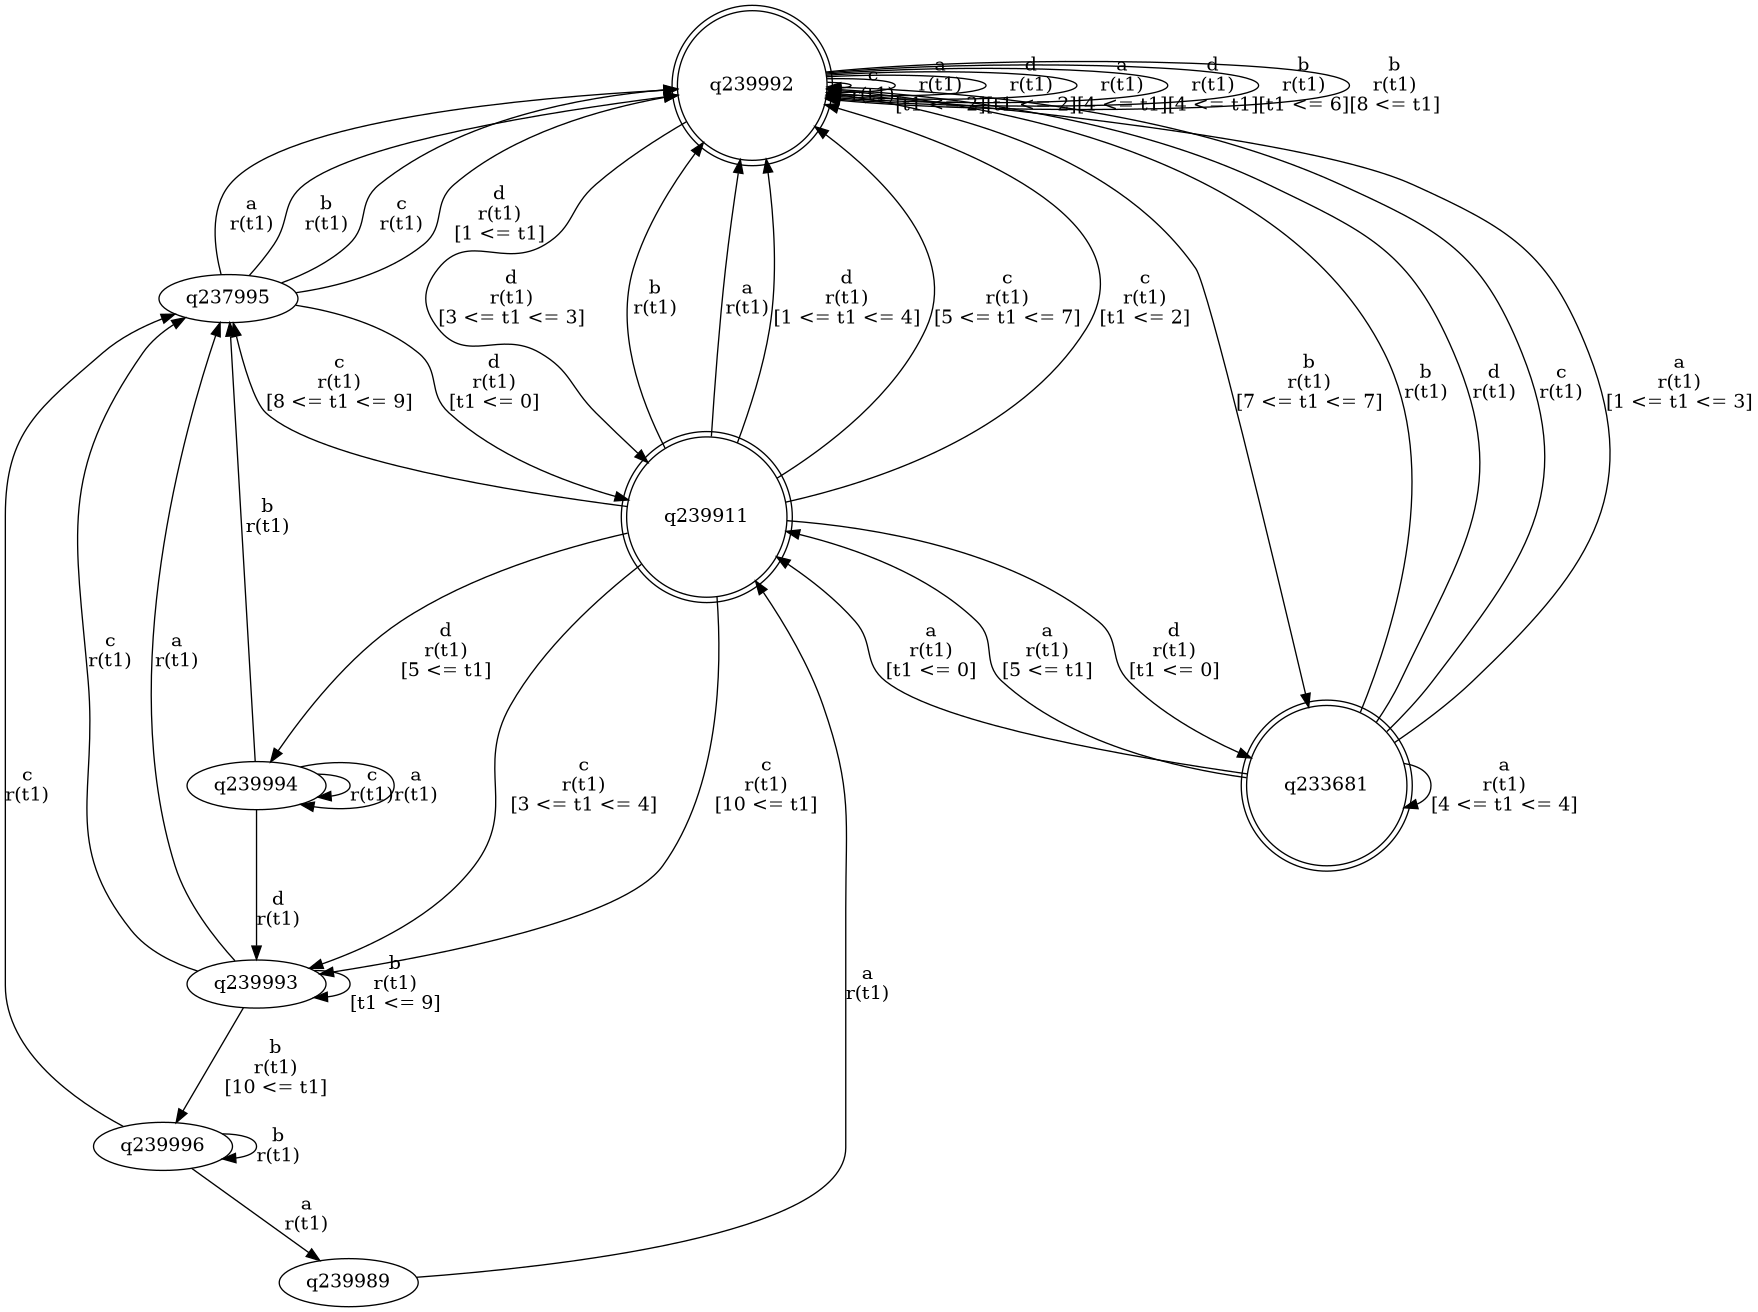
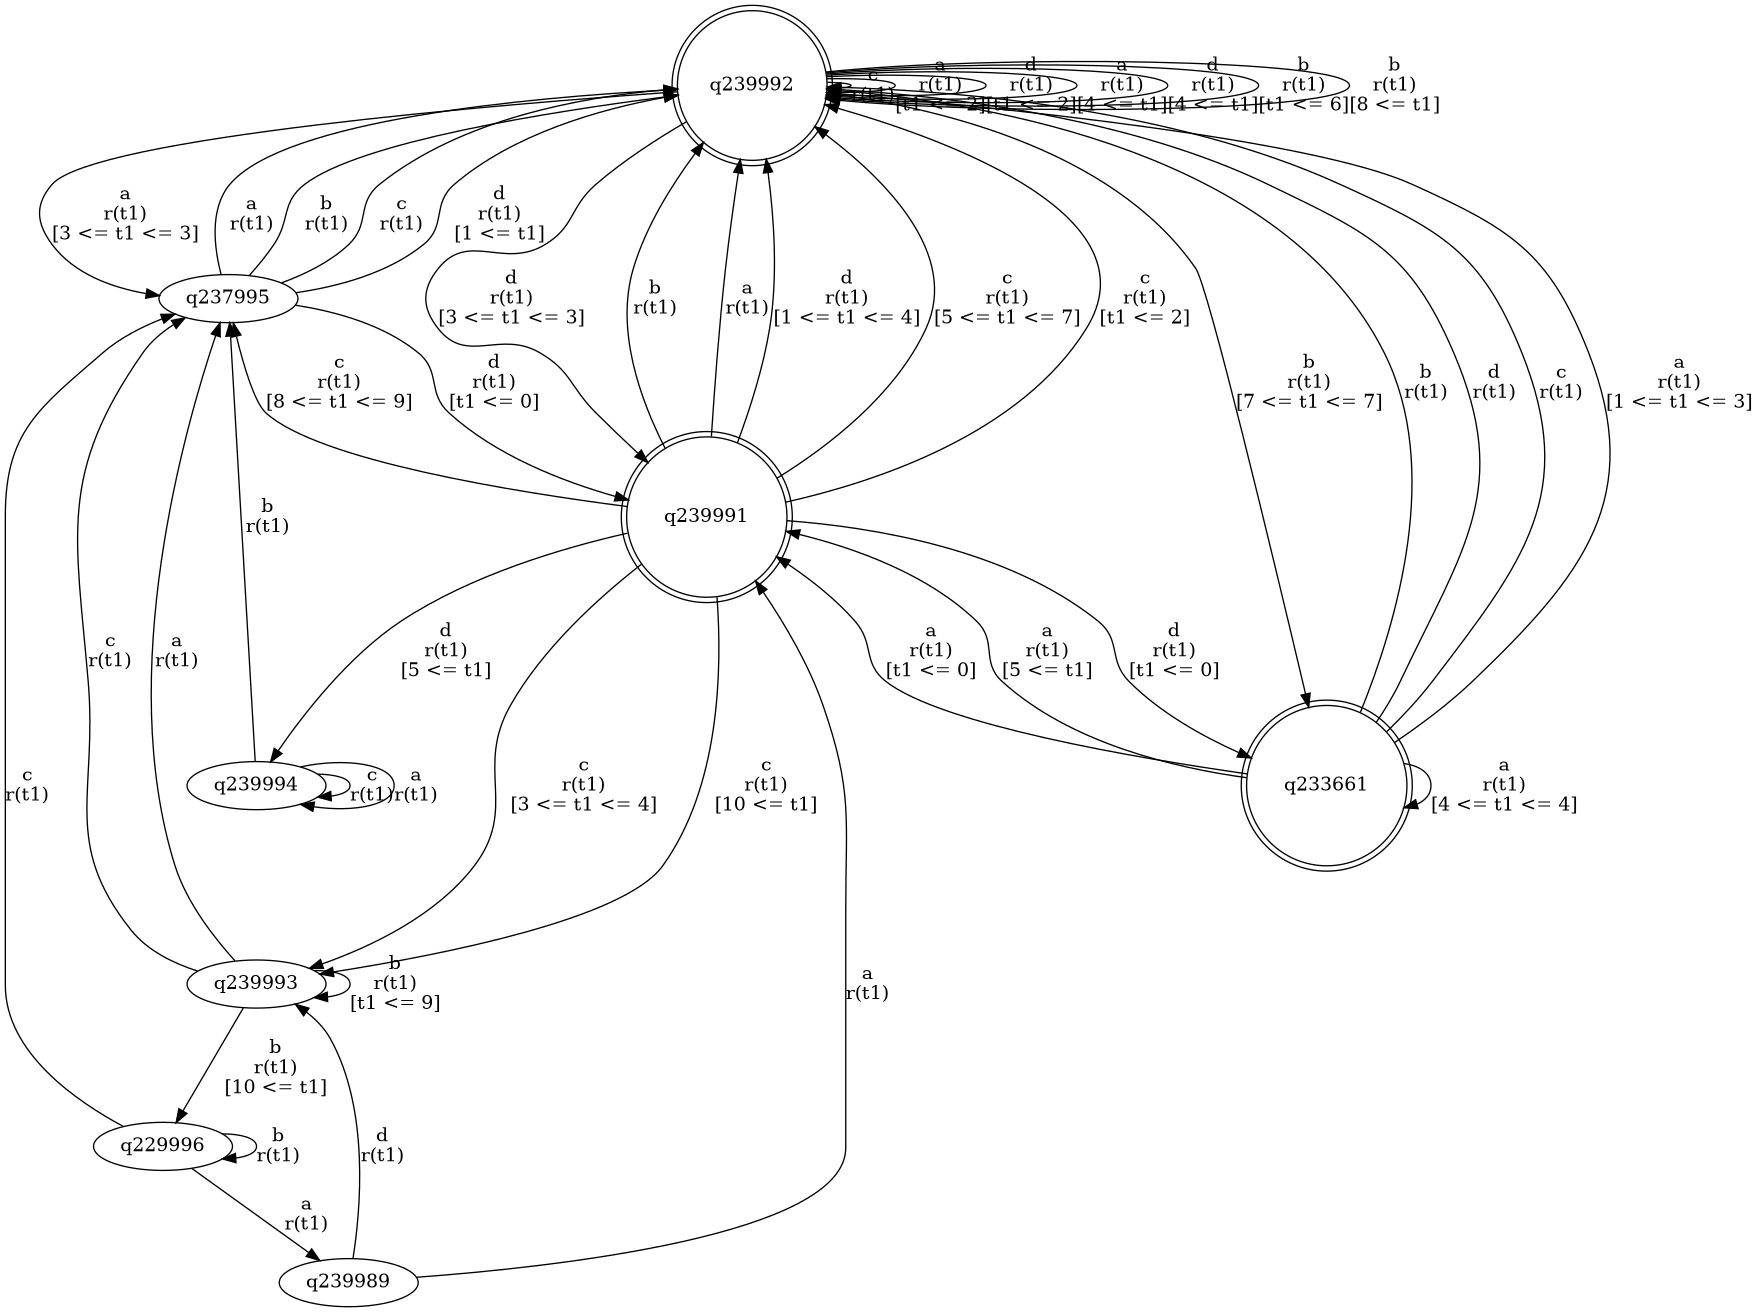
edge "q239992" -> "q237995": added, label "a r(t1) [3 <= t1 <= 3]"
node "q239911": label "q239911" -> "q239991"
node "q233681": label "q233681" -> "q233661"
edge "q239994" -> "q239993": now "q239989" -> "q239993"
node "q239996": label "q239996" -> "q229996"
